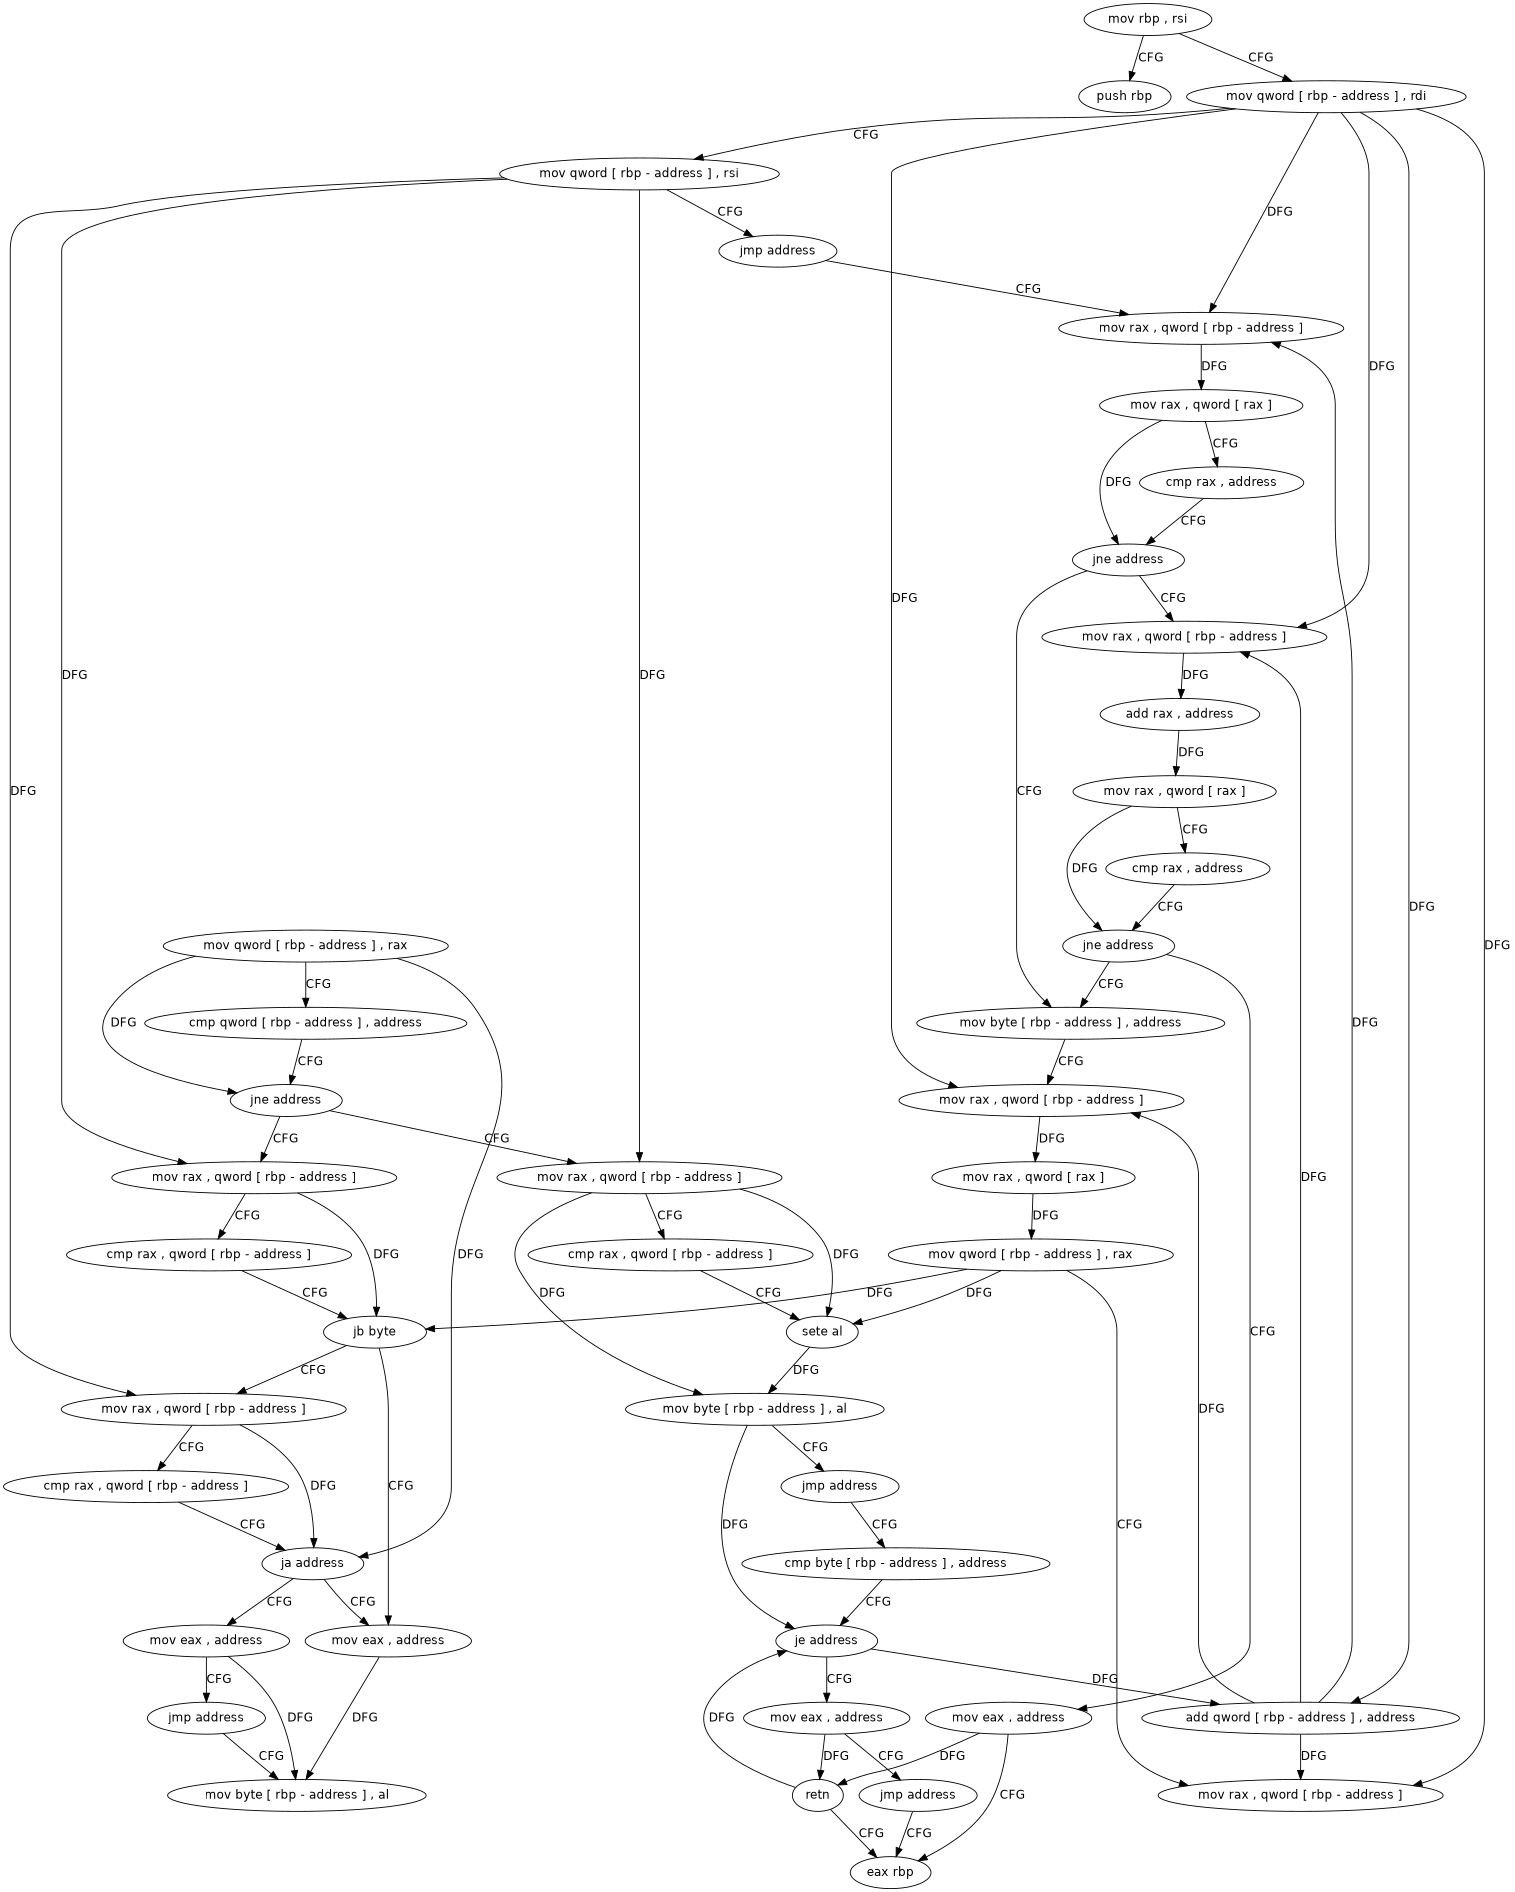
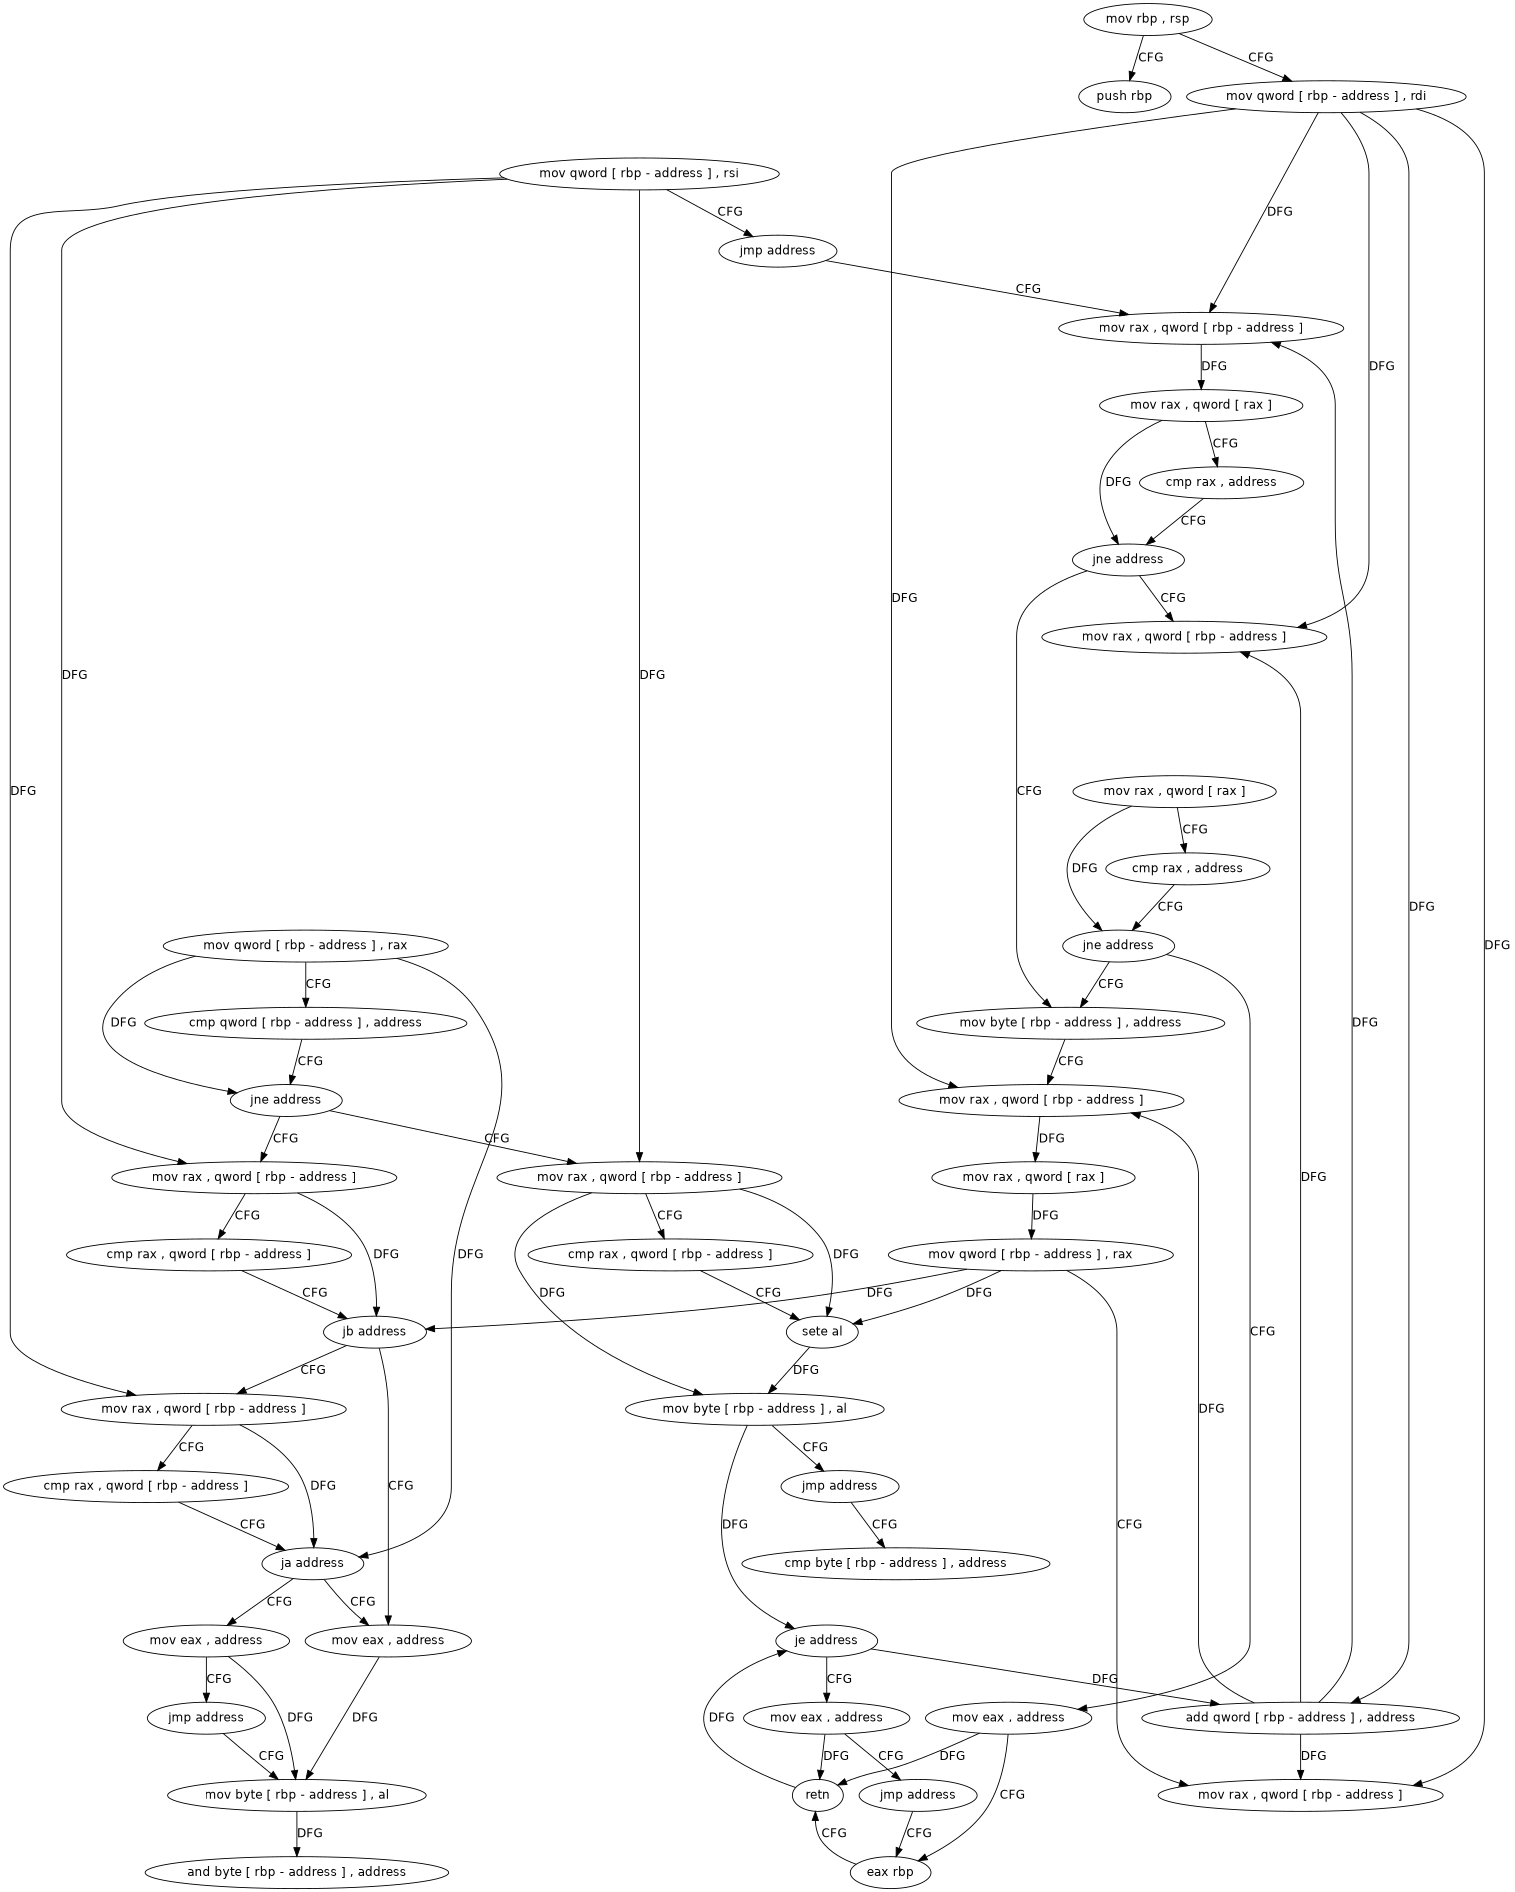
node "mov rbp , rsi": label "mov rbp , rsi" -> "mov rbp , rsp"
edge "mov qword [ rbp - address ] , rdi" -> "mov qword [ rbp - address ] , rsi": removed, label "CFG"
node "add rax , address": removed
node "jb byte": label "jb byte" -> "jb address"
edge "cmp byte [ rbp - address ] , address" -> "je address": removed, label "CFG"
edge "retn" -> "eax rbp": reversed
node "and byte [ rbp - address ] , address": added
